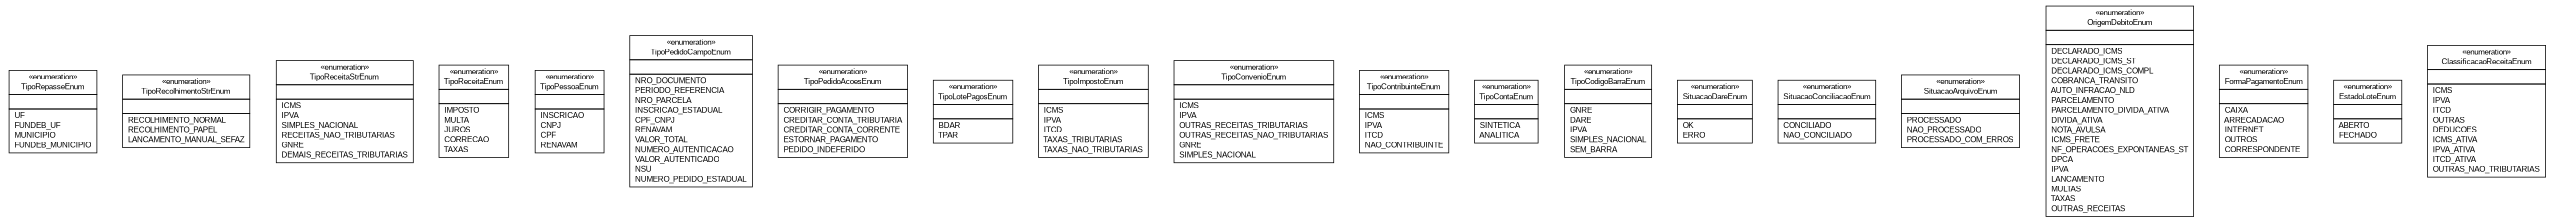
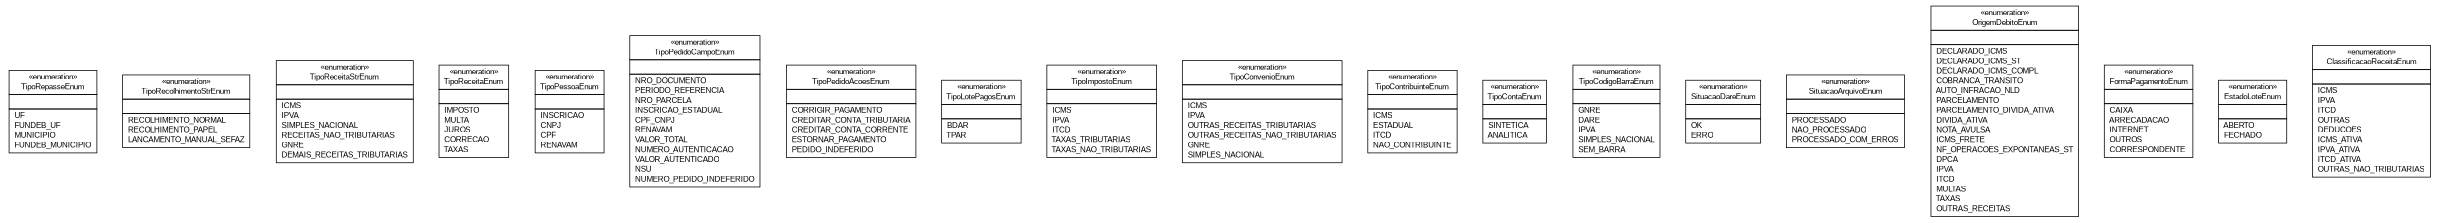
node "SituacaoConciliacaoEnum": removed
node "TipoContribuinteEnum": text "IPVA" -> "ESTADUAL"
node "TipoPedidoCampoEnum": text "NUMERO_PEDIDO_ESTADUAL" -> "NUMERO_PEDIDO_INDEFERIDO"
node "OrigemDebitoEnum": text "LANCAMENTO" -> "ITCD"
